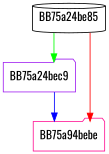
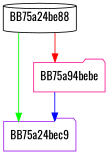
node "BB75a24be85": label "BB75a24be85" -> "BB75a24be88"
edge "BB75a24bec9" -> "BB75a94bebe": reversed
